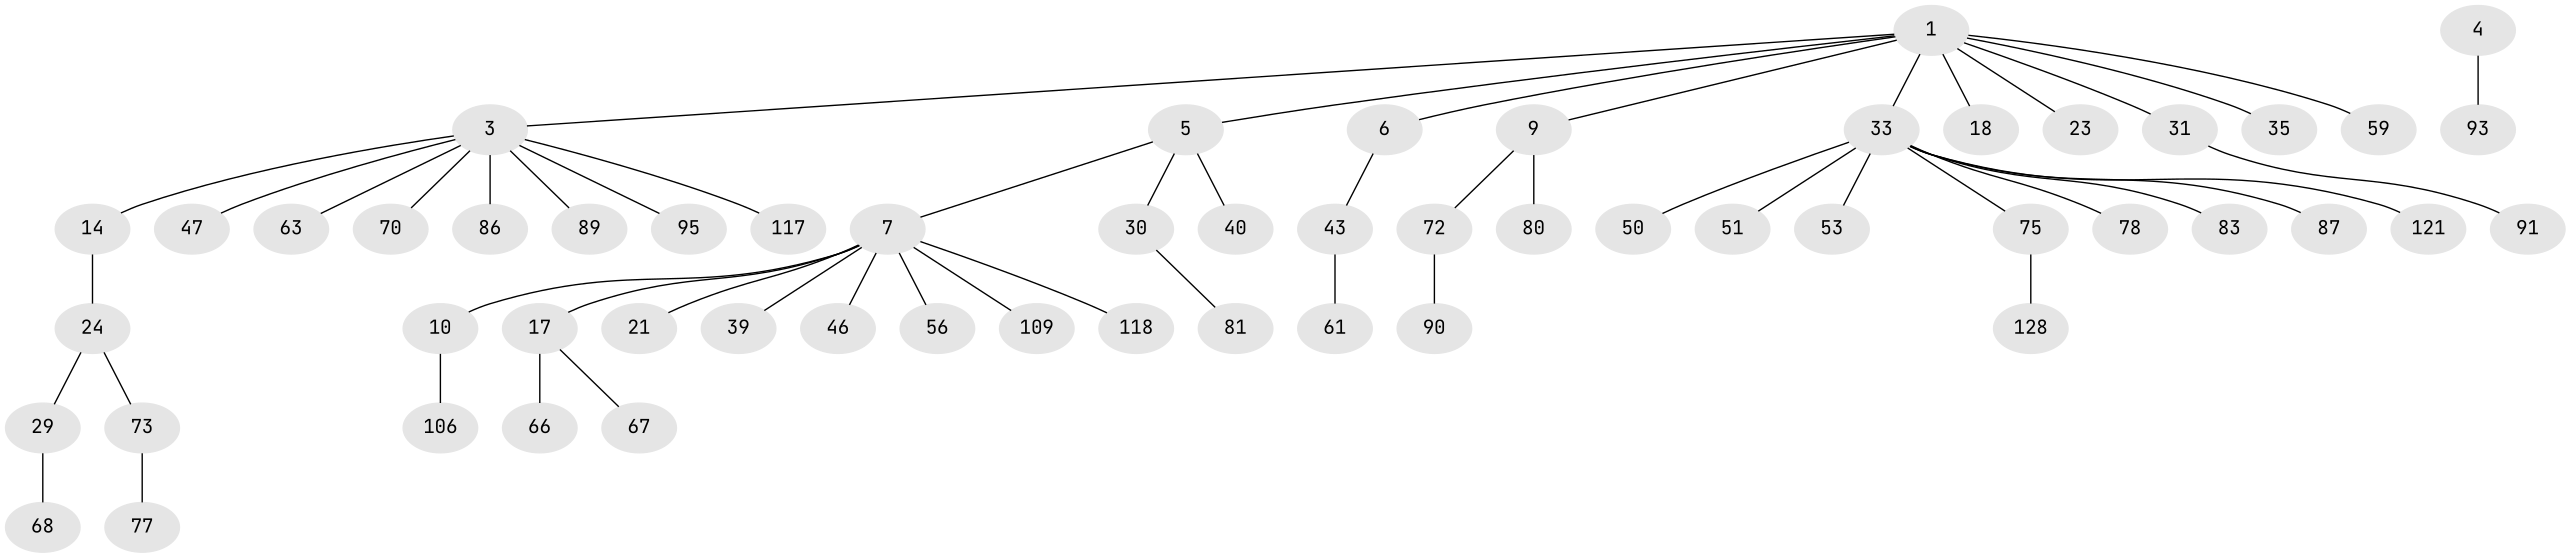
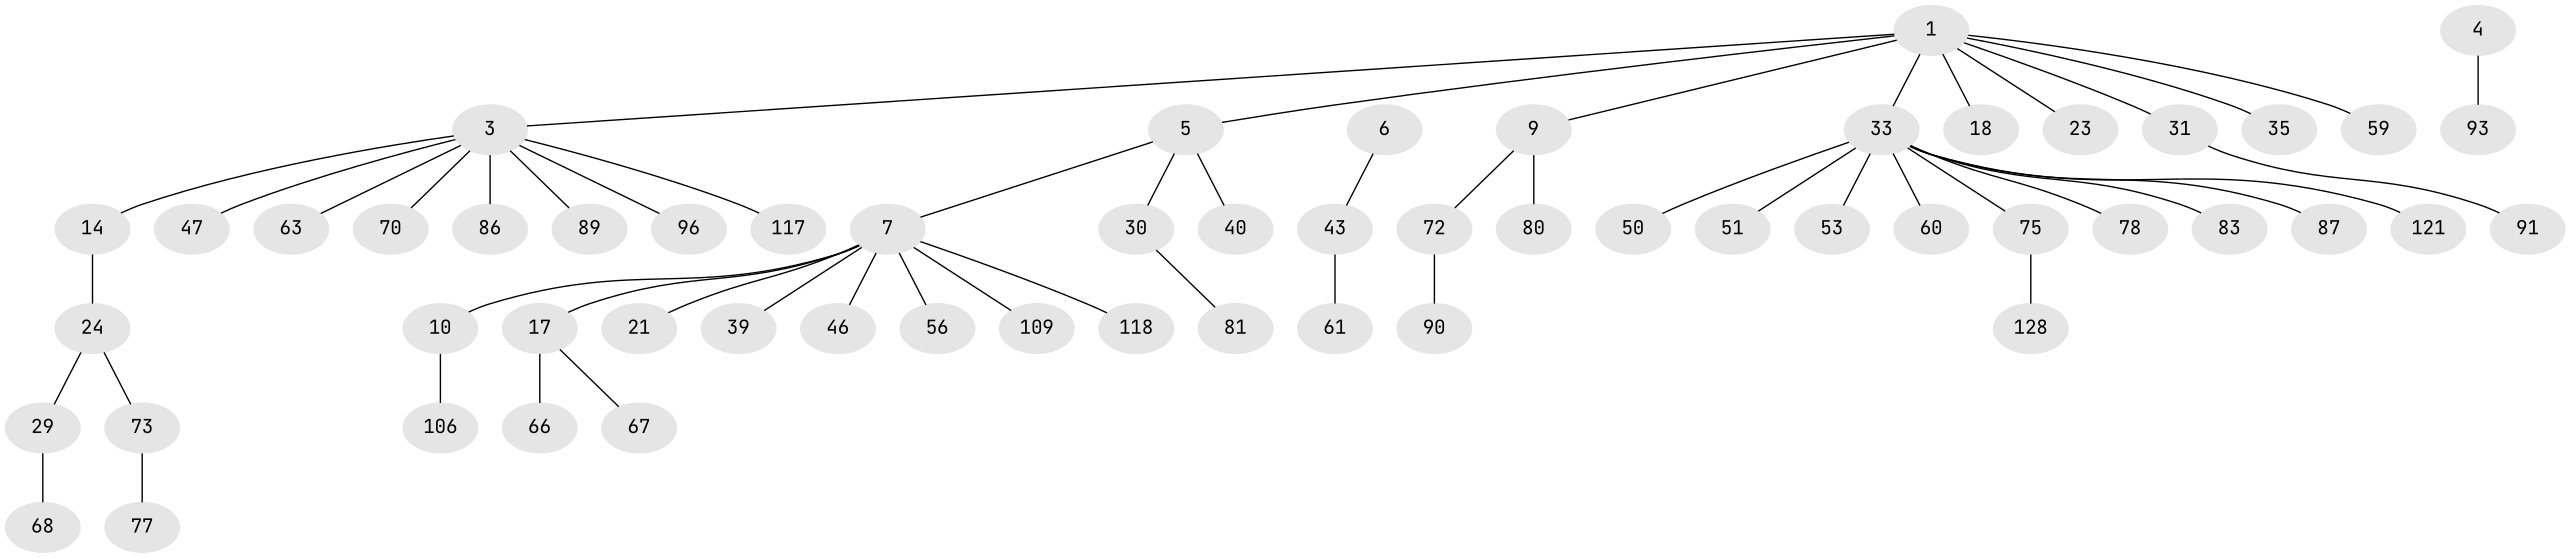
edge "1" -- "6": removed
node "95": label "95" -> "96"
node "60": added
